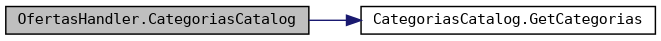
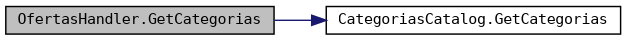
node "OfertasHandler.CategoriasCatalog": label "OfertasHandler.CategoriasCatalog" -> "OfertasHandler.GetCategorias"
